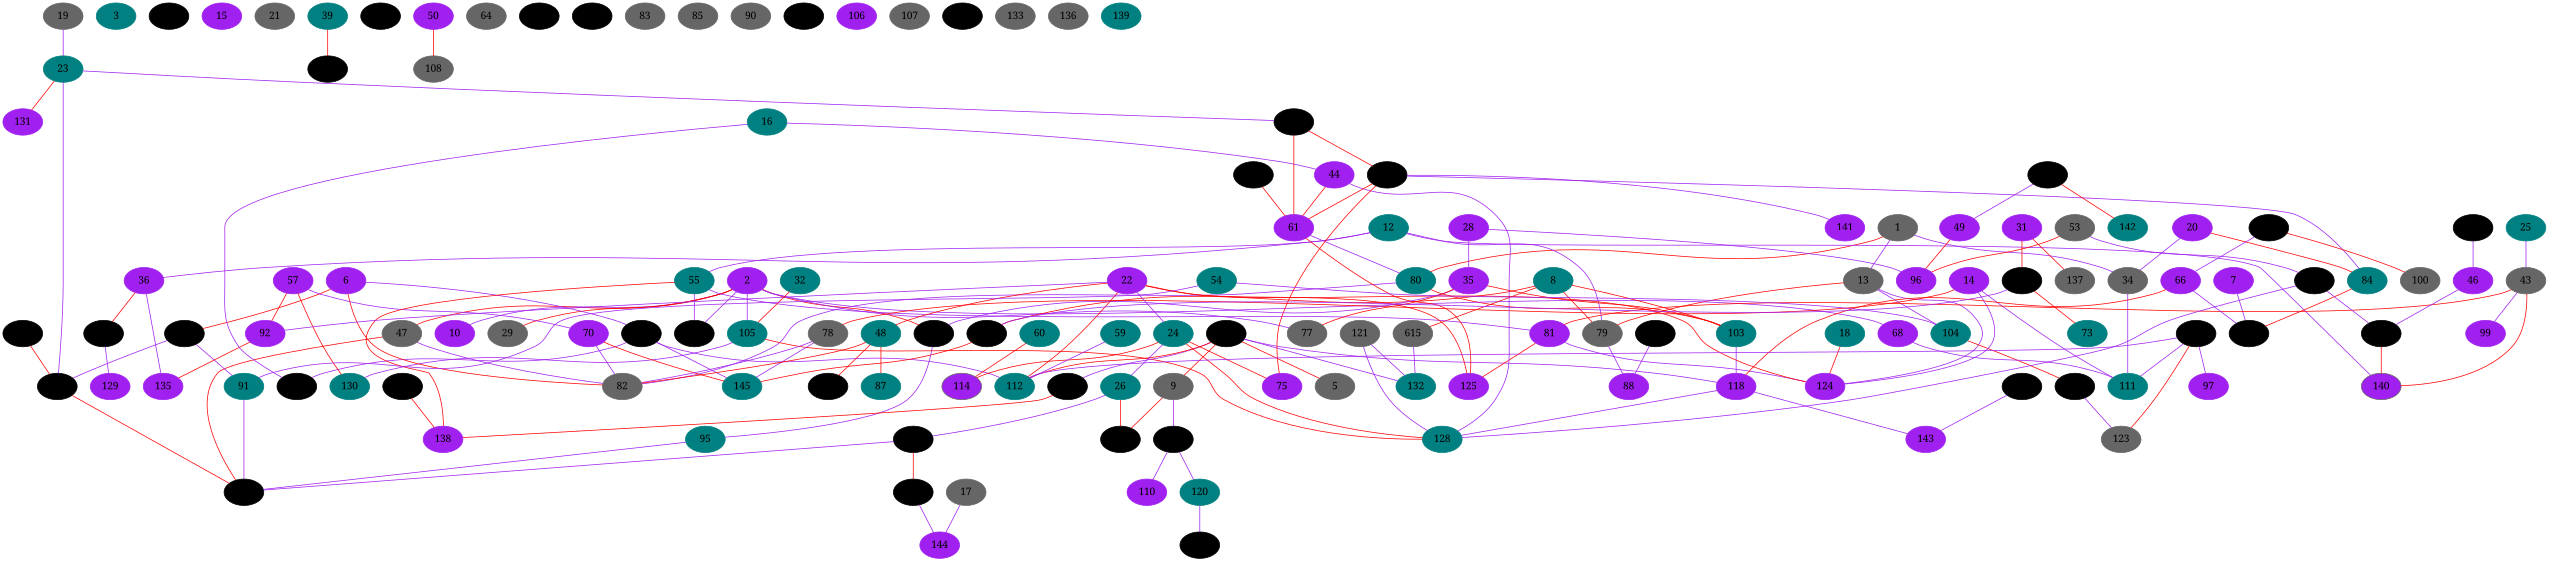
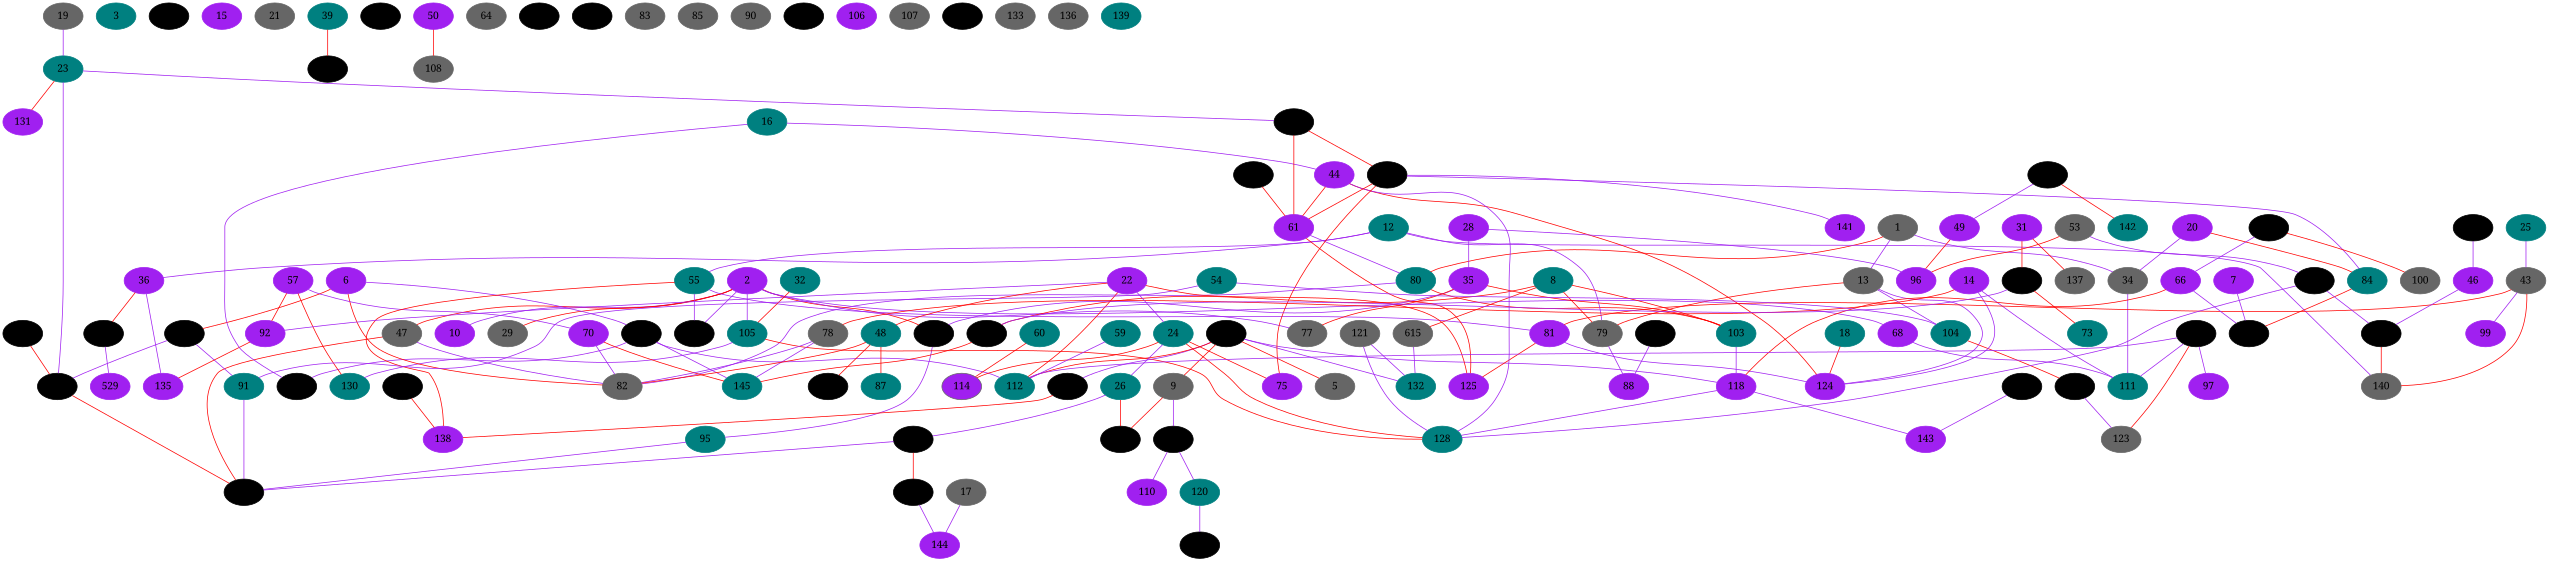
edge "22" -- "124": now "44" -- "124"
node "129": label "129" -> "529"
node "140": fillcolor purple -> gray40
